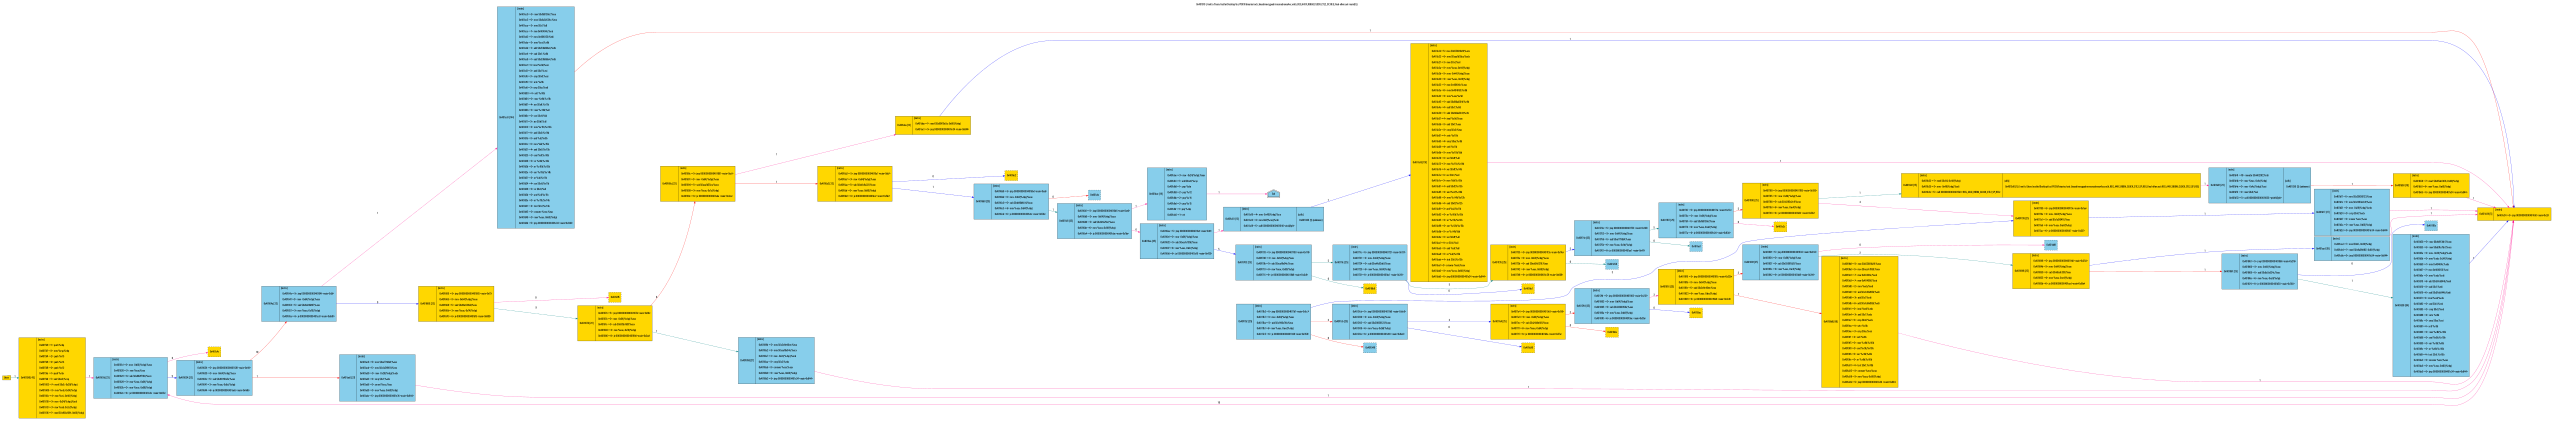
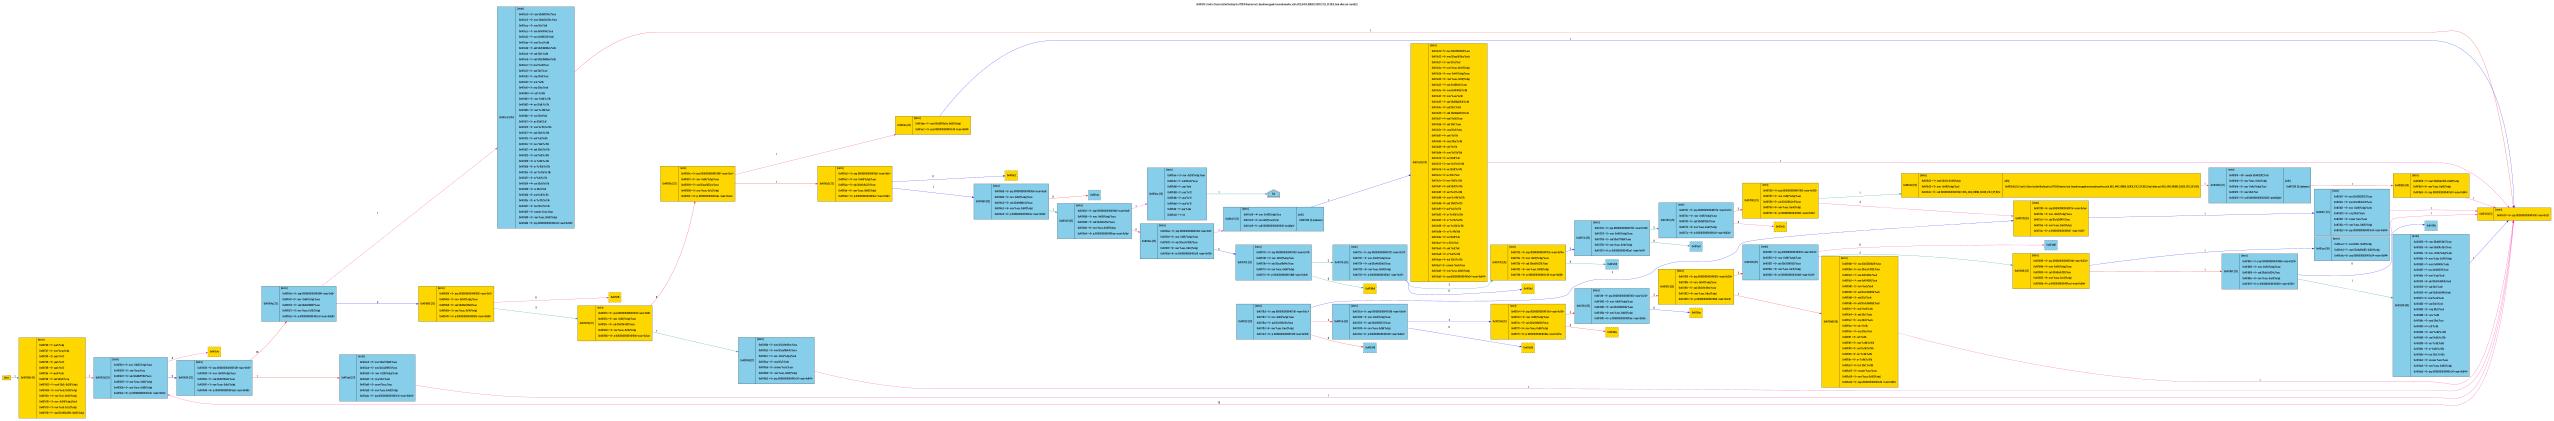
edge "0x401dae [19]" -> "Exit": color deeppink -> teal
